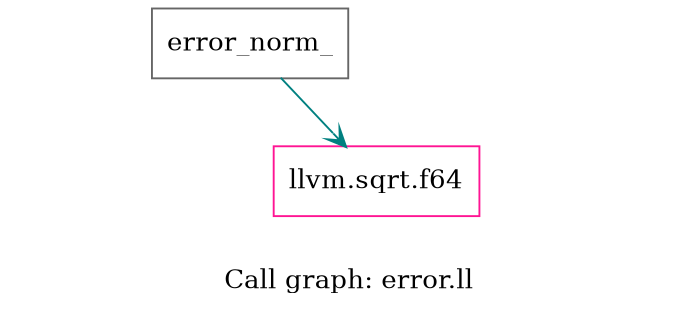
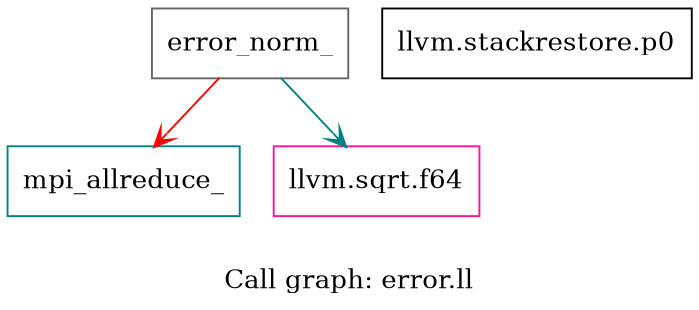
node "llvm.stackrestore.p0": added
node "mpi_allreduce_": added
